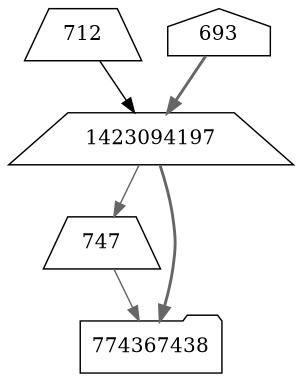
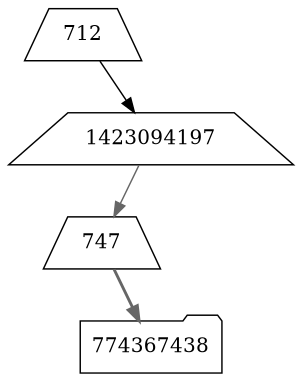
node "693": removed
edge "1423094197" -> "774367438": removed
edge "747" -> "774367438": style solid -> bold
